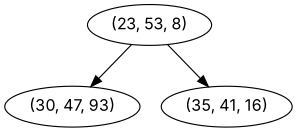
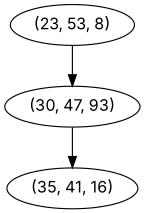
edge "(23, 53, 8)" -> "(35, 41, 16)": now "(30, 47, 93)" -> "(35, 41, 16)"
